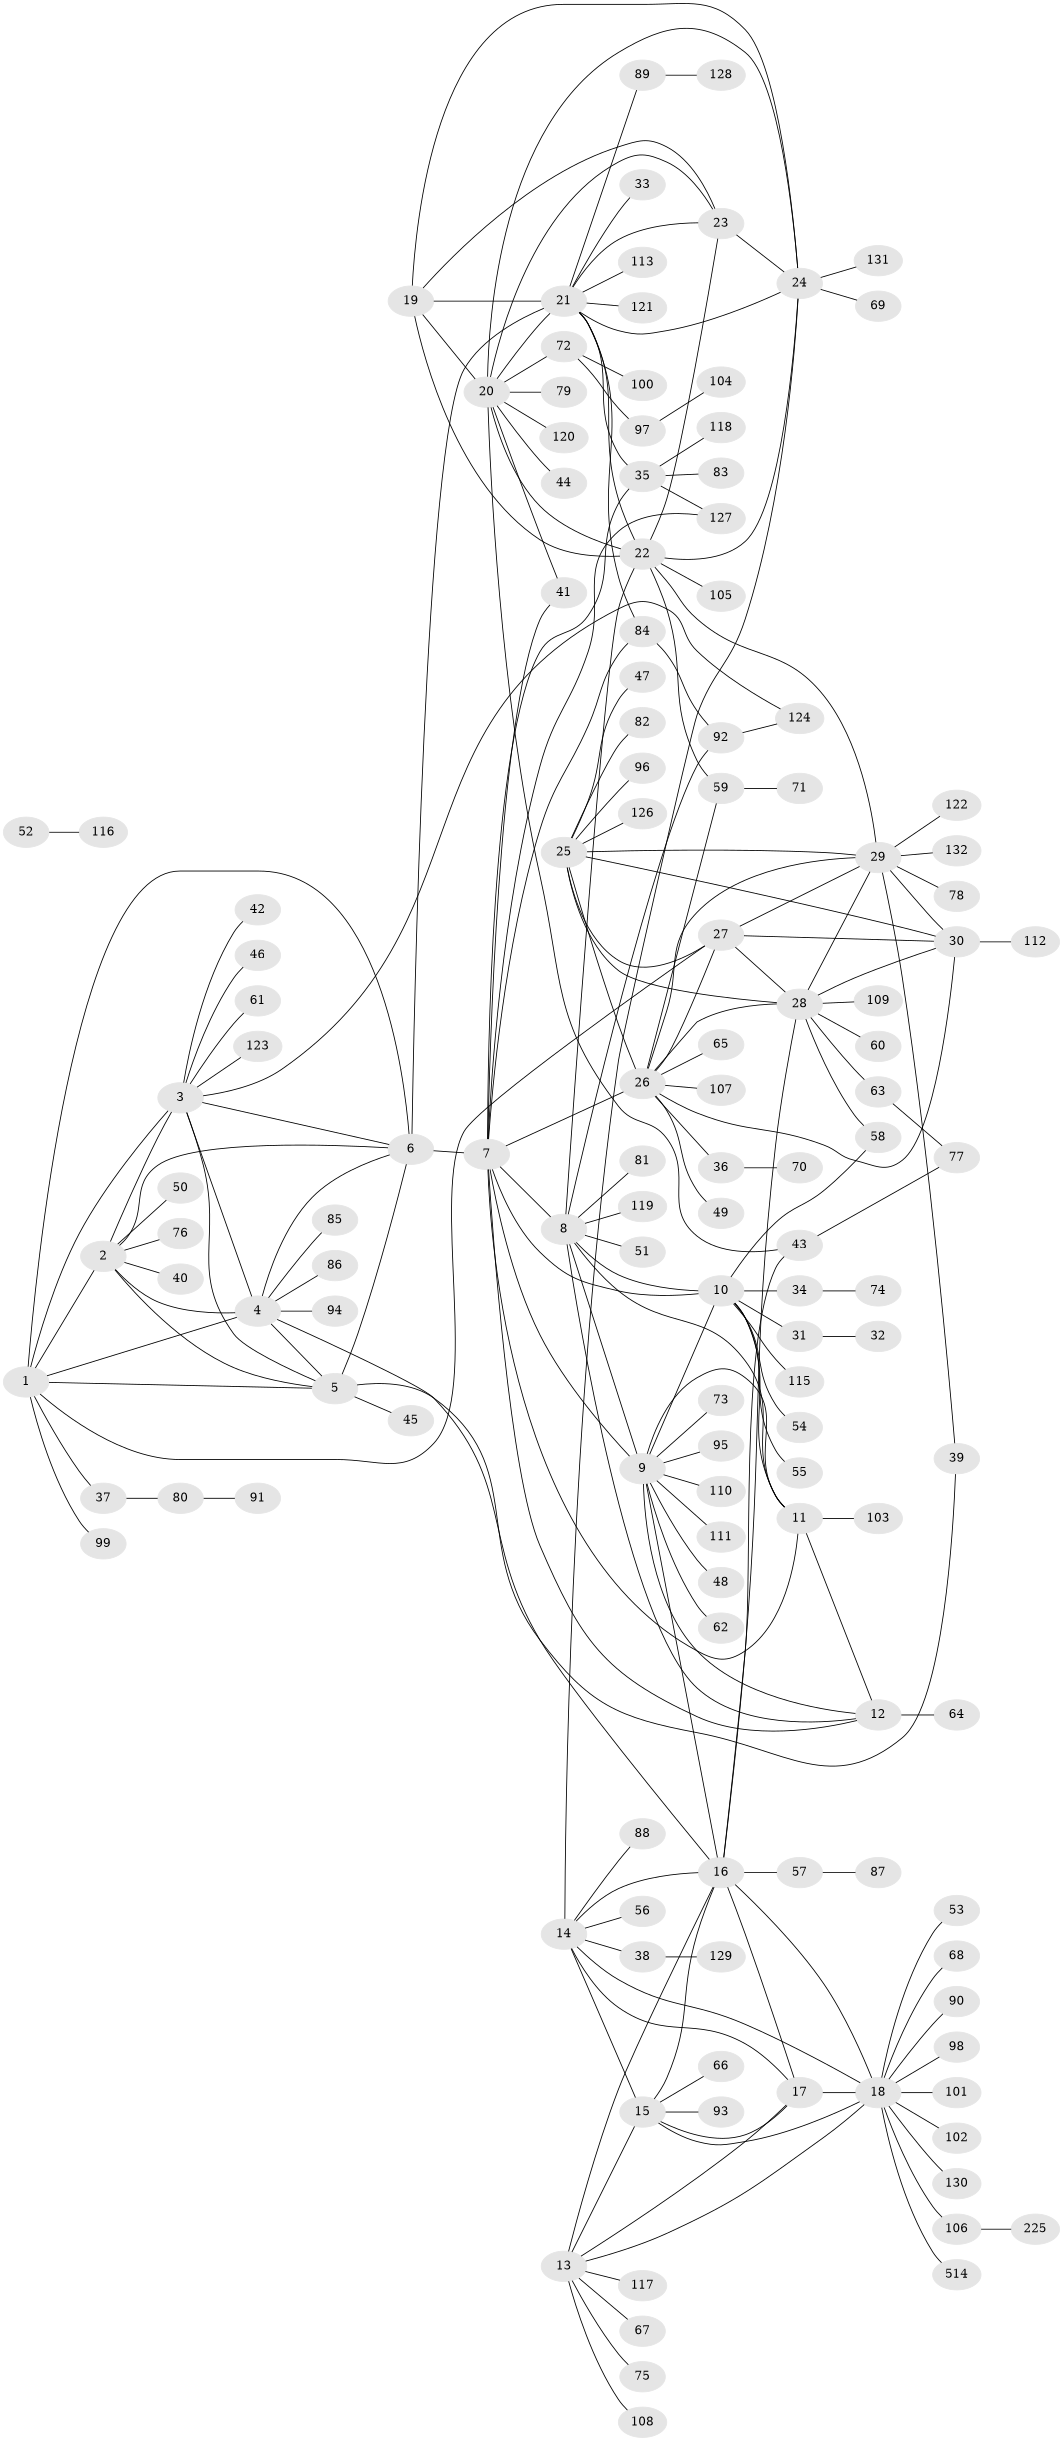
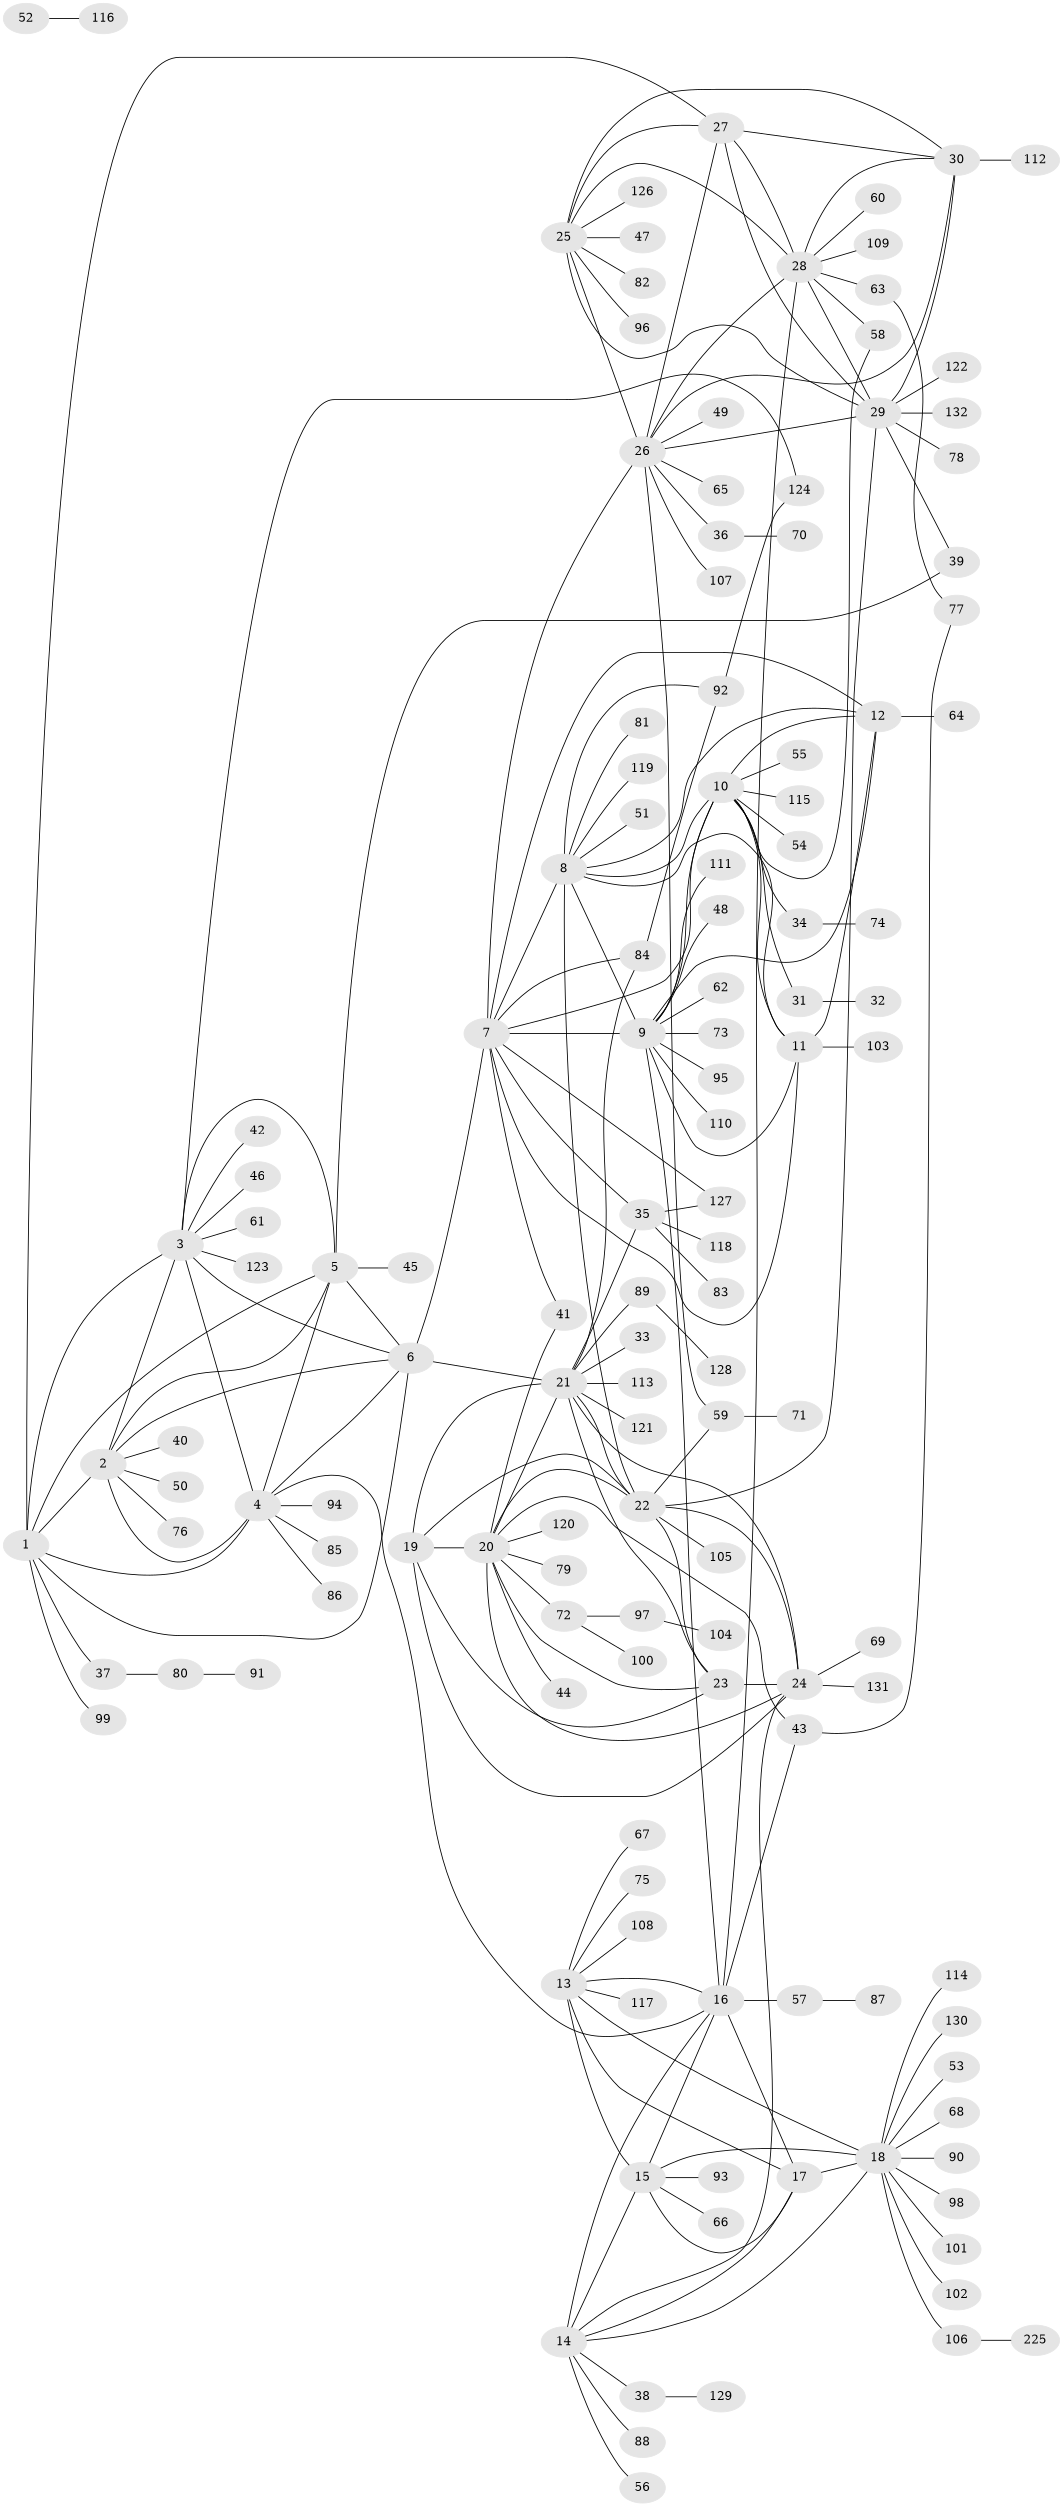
edge "12" -- "10": added
edge "16" -- "18": removed
node "514": label "514" -> "114"
